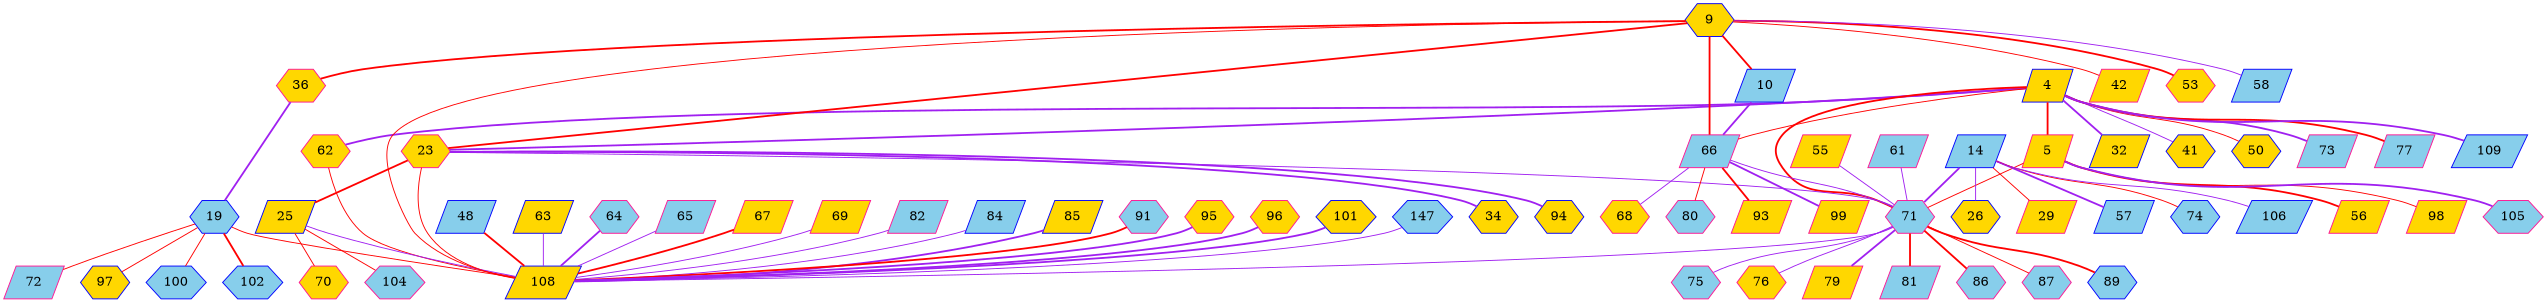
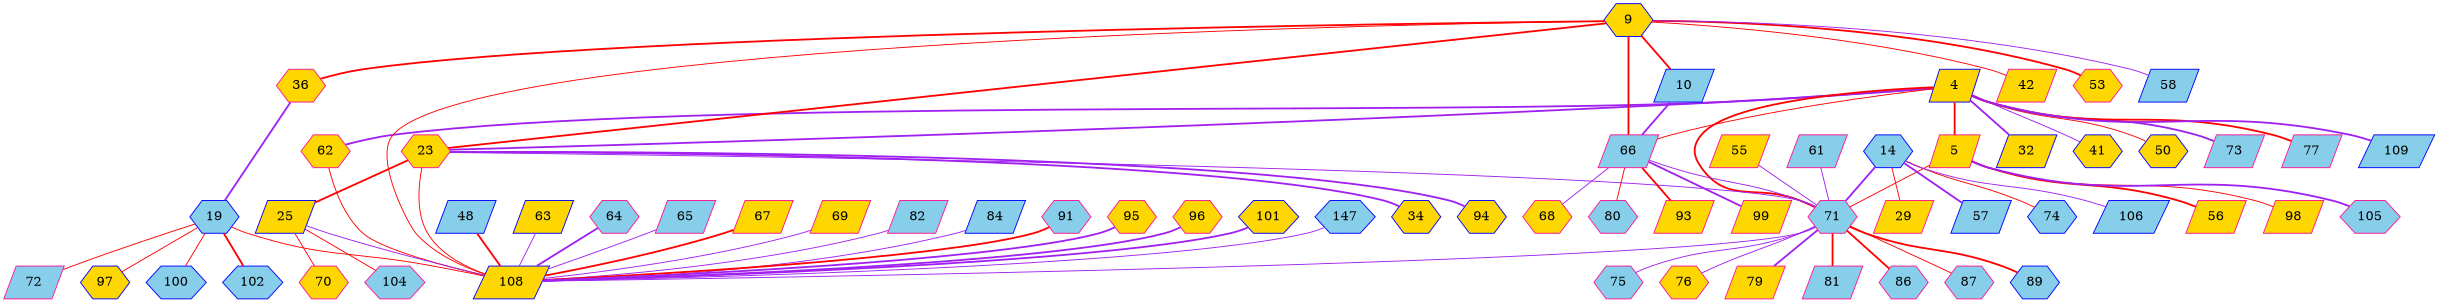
node "14": shape parallelogram -> hexagon
node "85": removed
node "26": removed
